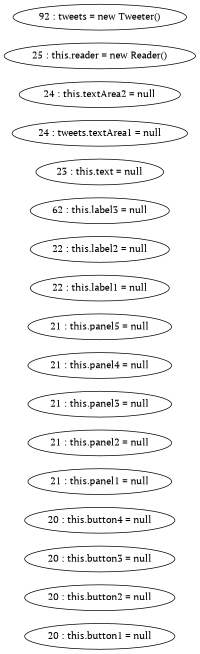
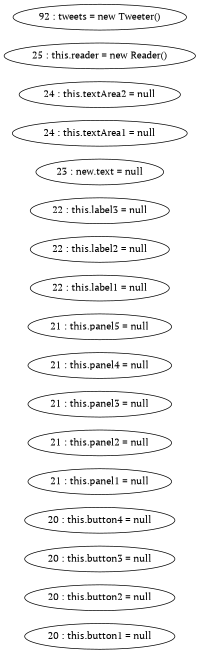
node "24 : tweets.textArea1 = null": label "24 : tweets.textArea1 = null" -> "24 : this.textArea1 = null"
node "23 : this.text = null": label "23 : this.text = null" -> "23 : new.text = null"
node "62 : this.label3 = null": label "62 : this.label3 = null" -> "22 : this.label3 = null"
